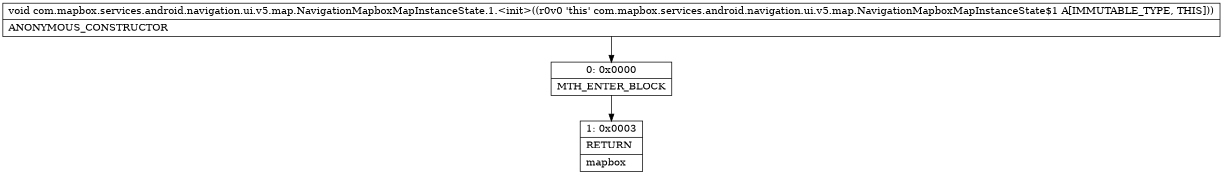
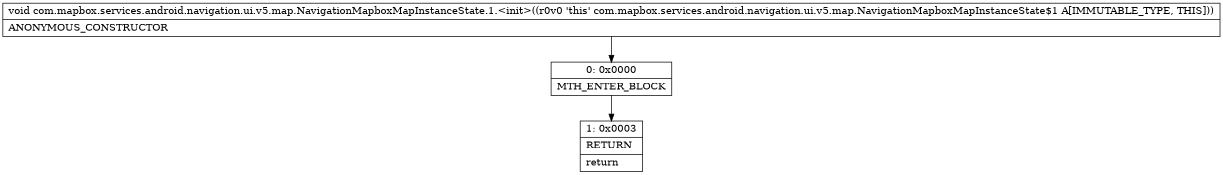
node "1: 0x0003": text "mapbox" -> "return"
